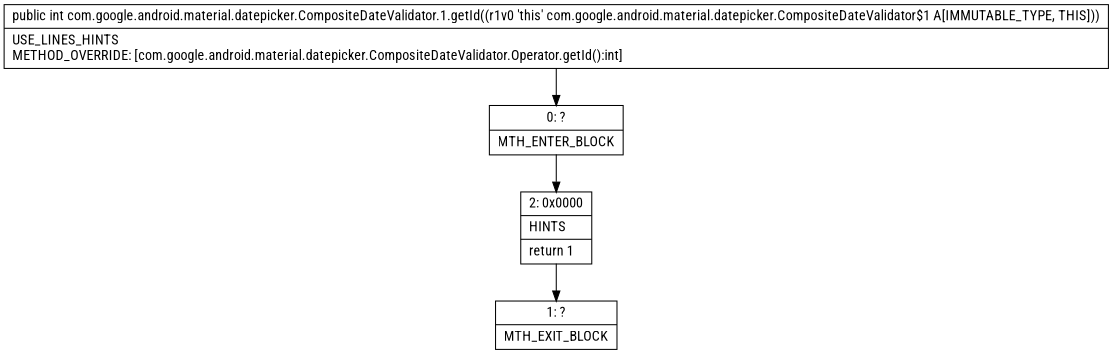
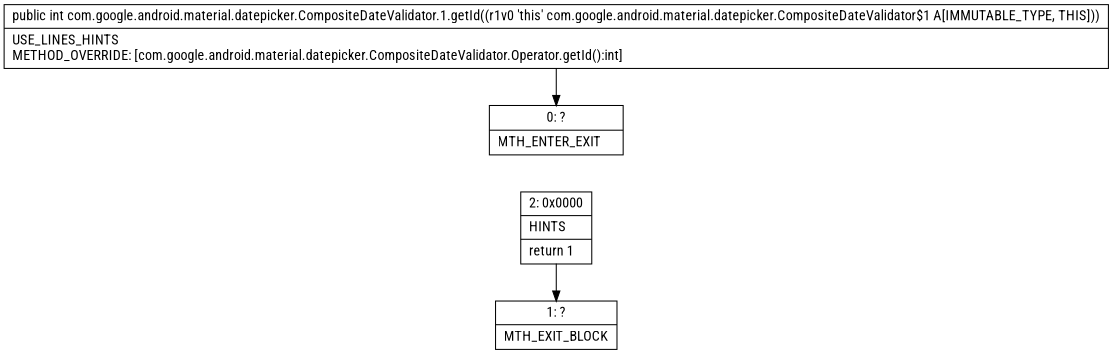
node "0: ?": text "MTH_ENTER_BLOCK" -> "MTH_ENTER_EXIT"
edge "0: ?" -> "2: 0x0000": removed
